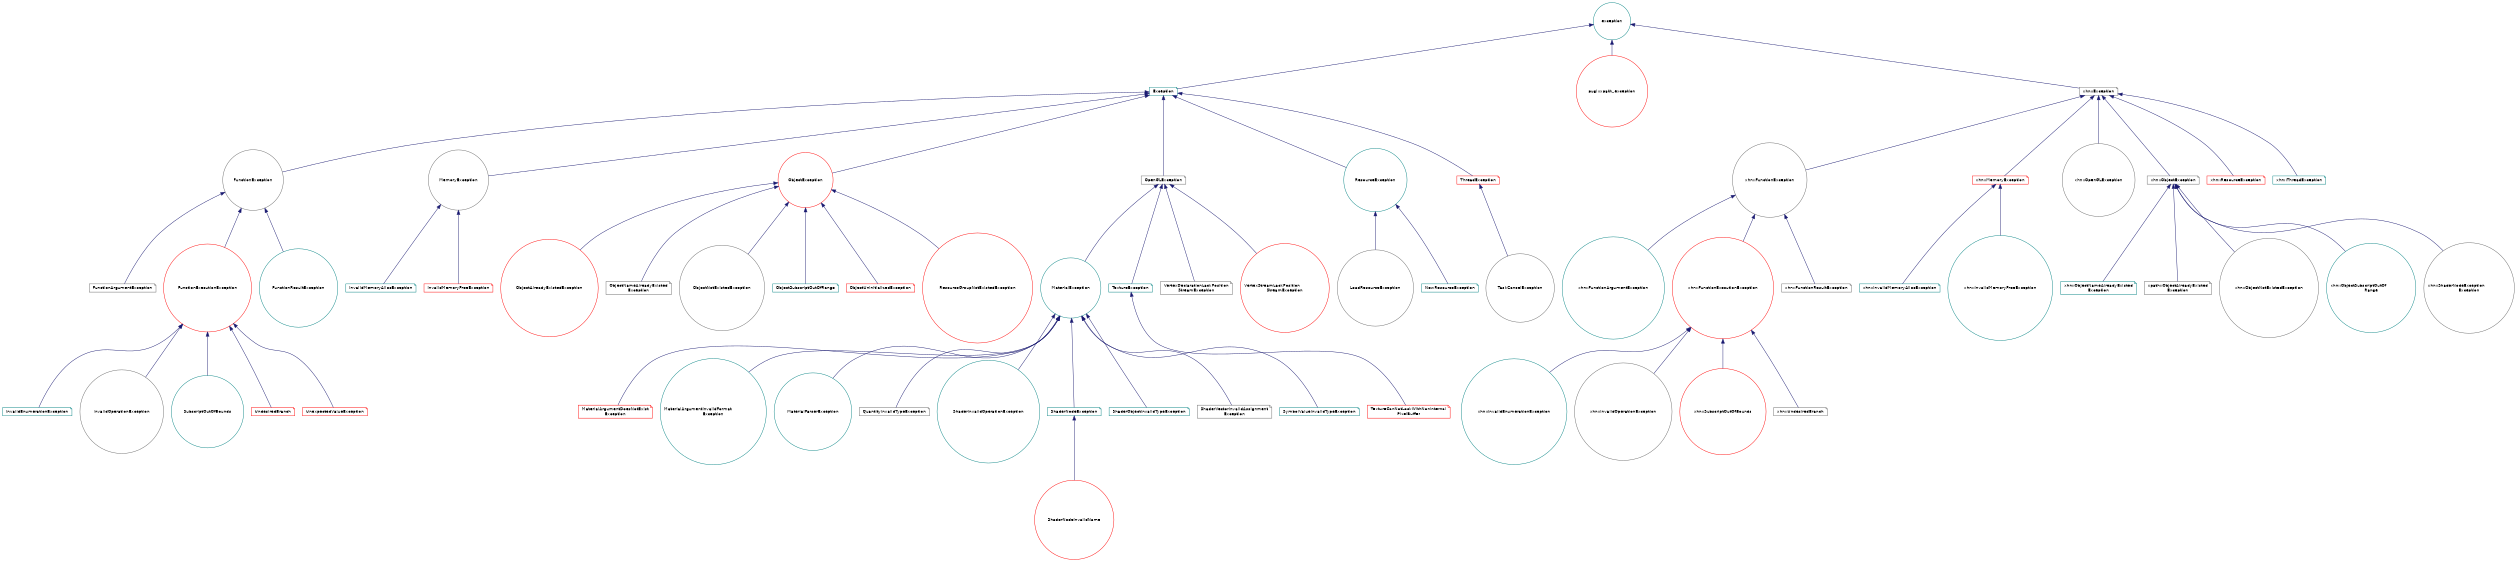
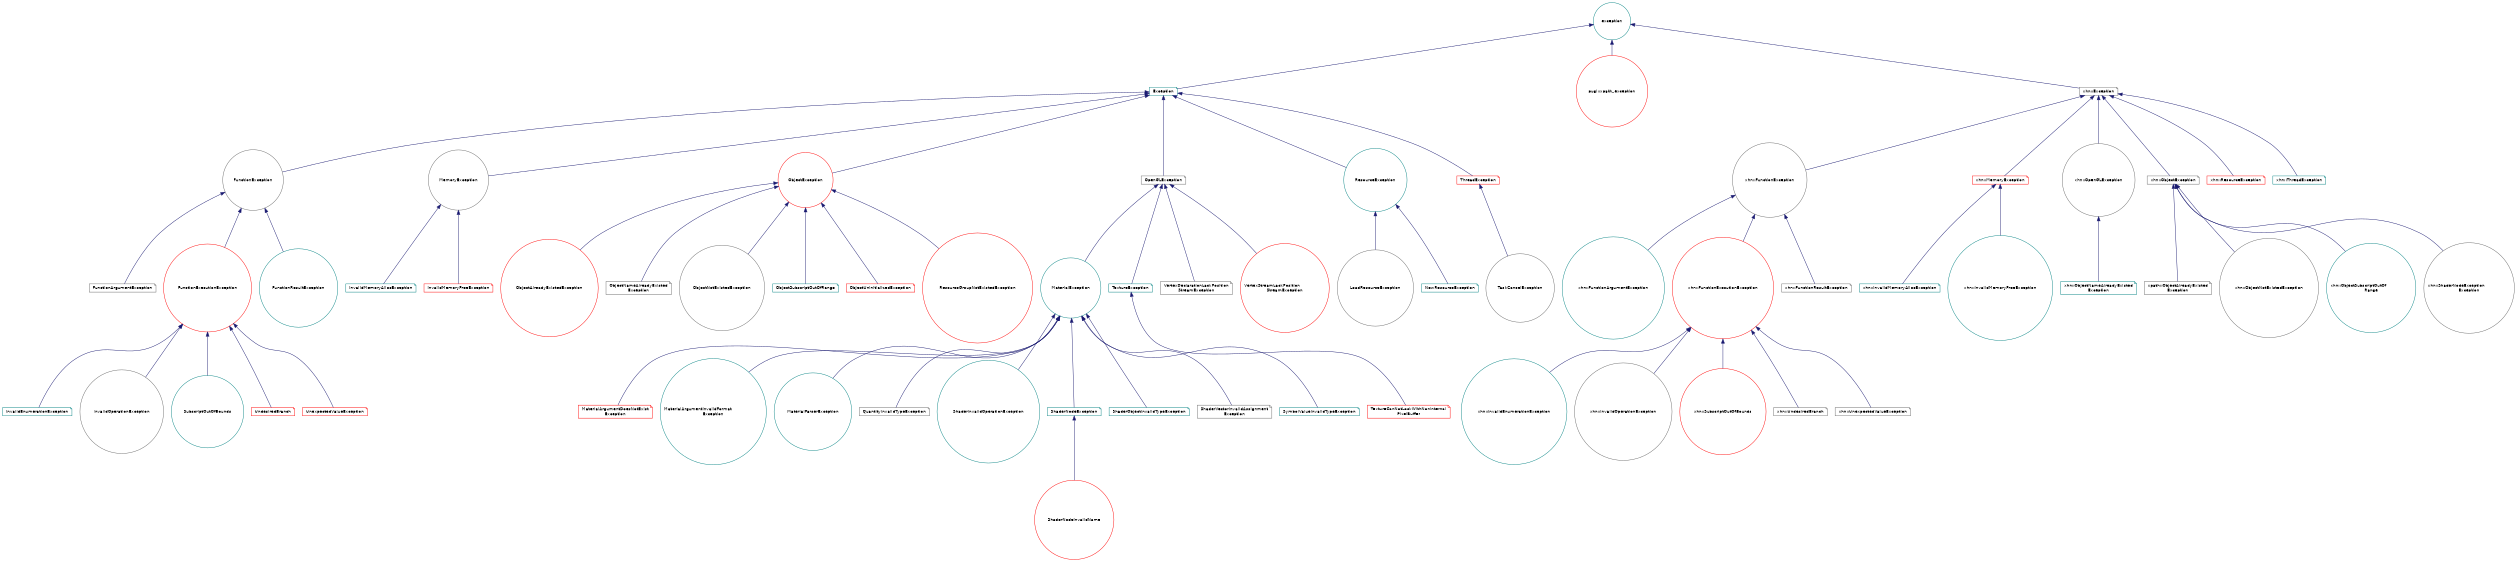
edge "xhn::ObjectNameAlreadyExisted Exception" -> "xhn::ObjectException": now "xhn::ObjectNameAlreadyExisted Exception" -> "xhn::OpenGLException"
node "xhn::UnexpectedValueException": added
